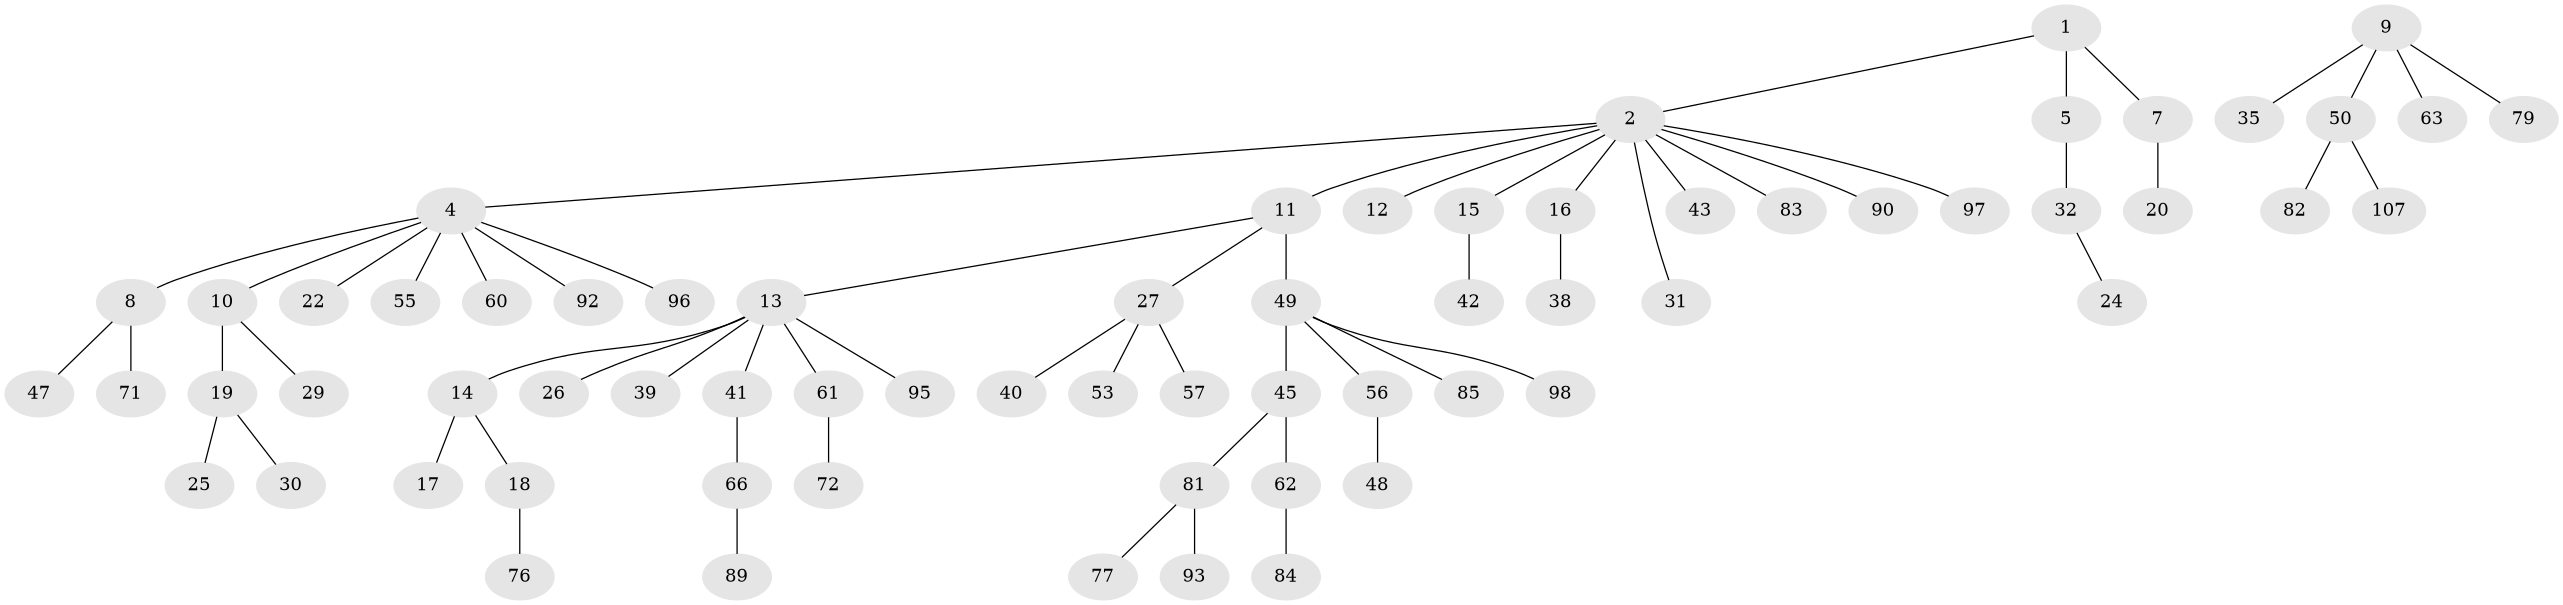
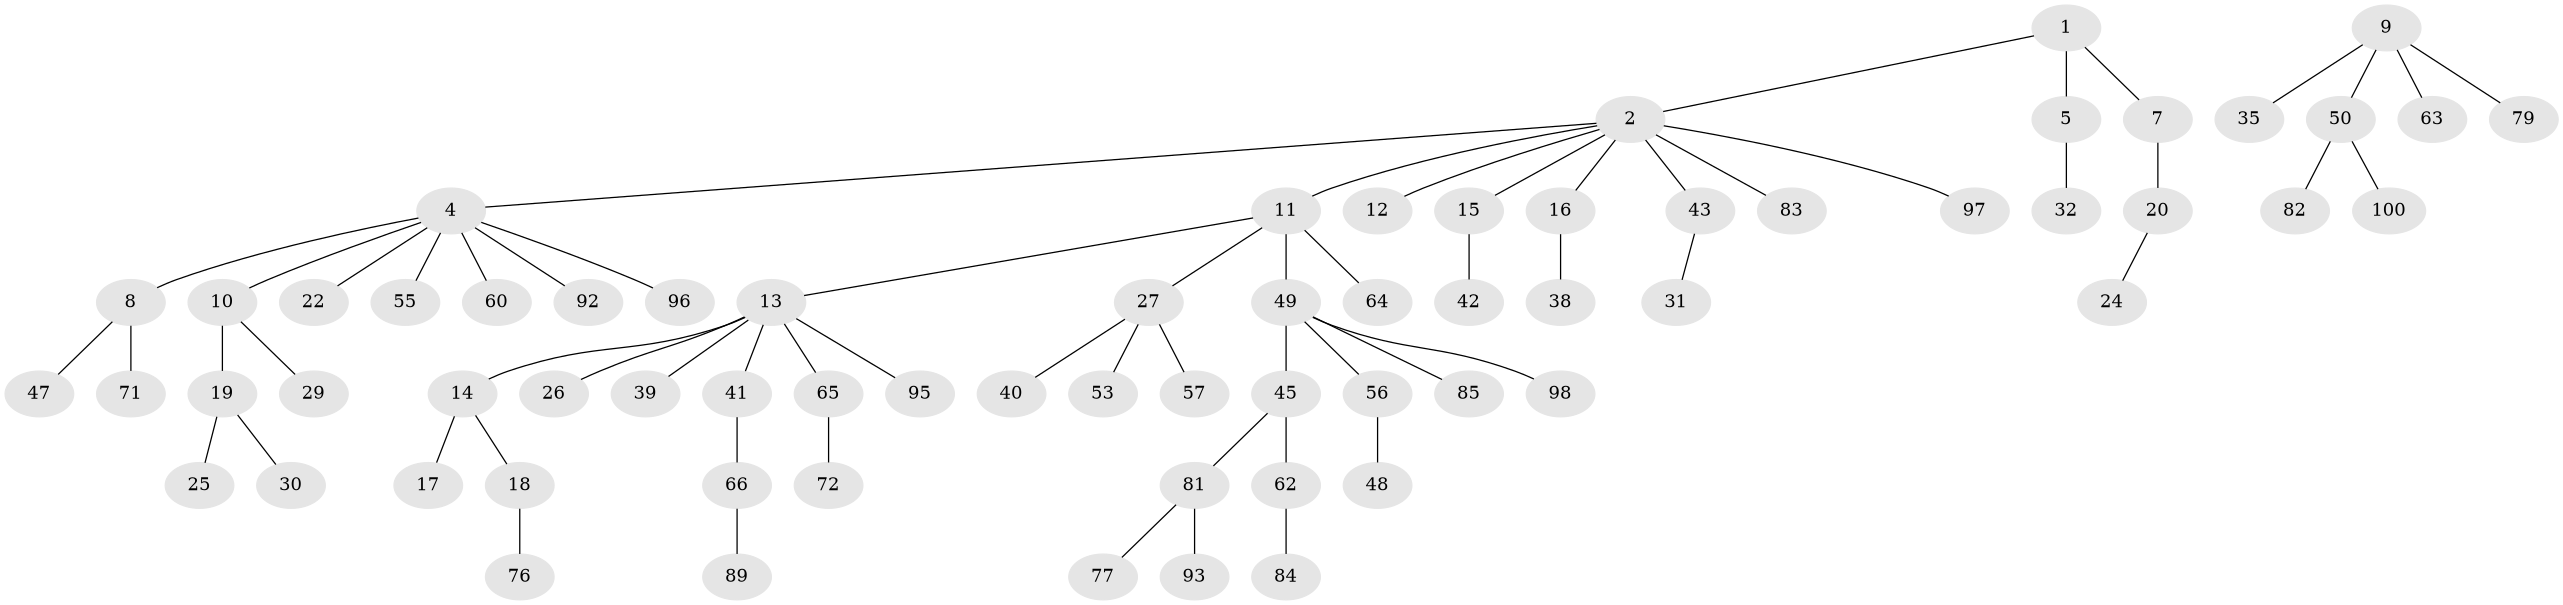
node "90": removed
node "107": label "107" -> "100"
edge "2" -- "31": now "43" -- "31"
edge "32" -- "24": now "20" -- "24"
node "64": added
node "61": label "61" -> "65"
